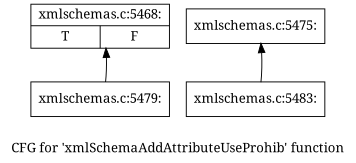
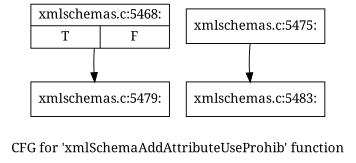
edge "xmlschemas.c:5483:" -> "xmlschemas.c:5475:": reversed
edge "xmlschemas.c:5479:" -> "xmlschemas.c:5468:": reversed
